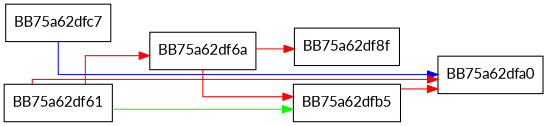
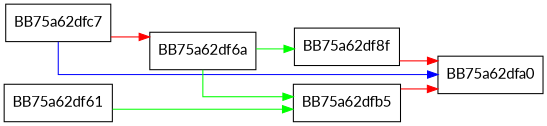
edge "BB75a62df6a" -> "BB75a62df8f": color red -> green
edge "BB75a62df61" -> "BB75a62df6a": now "BB75a62dfc7" -> "BB75a62df6a"
edge "BB75a62df61" -> "BB75a62dfa0": now "BB75a62df8f" -> "BB75a62dfa0"
edge "BB75a62df6a" -> "BB75a62dfb5": color red -> green
